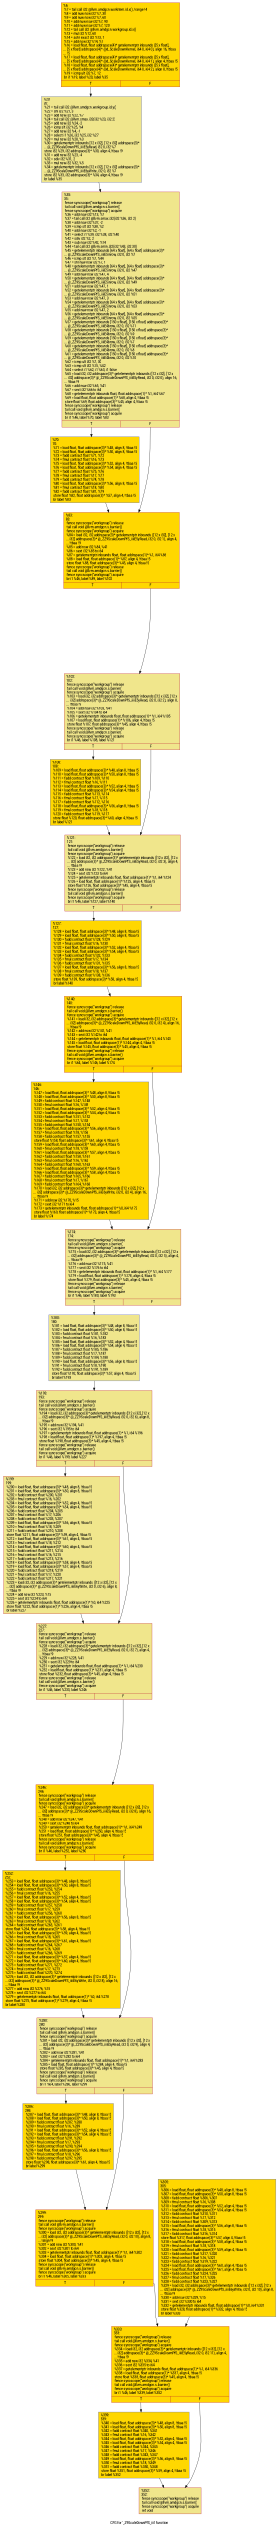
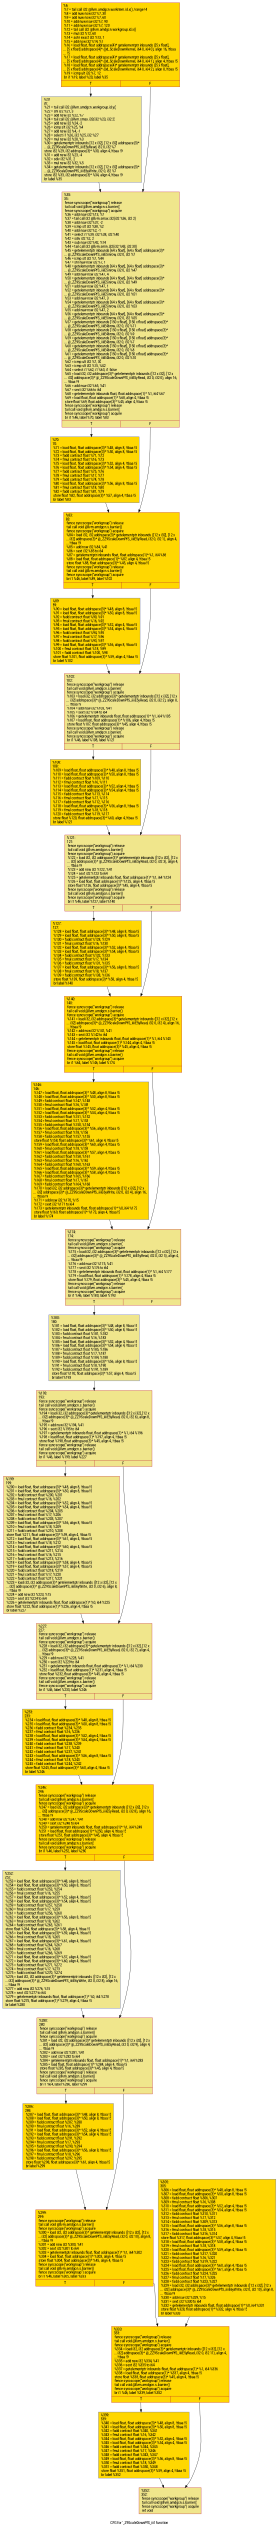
edge "%6:" -> "%35:": added
node "%89:": added
edge "%121:" -> "%140:": added
node "%233:": added
node "%252:": fillcolor gold -> khaki
node "%299:": text "... !align !9" -> "... !tbaa !9"
